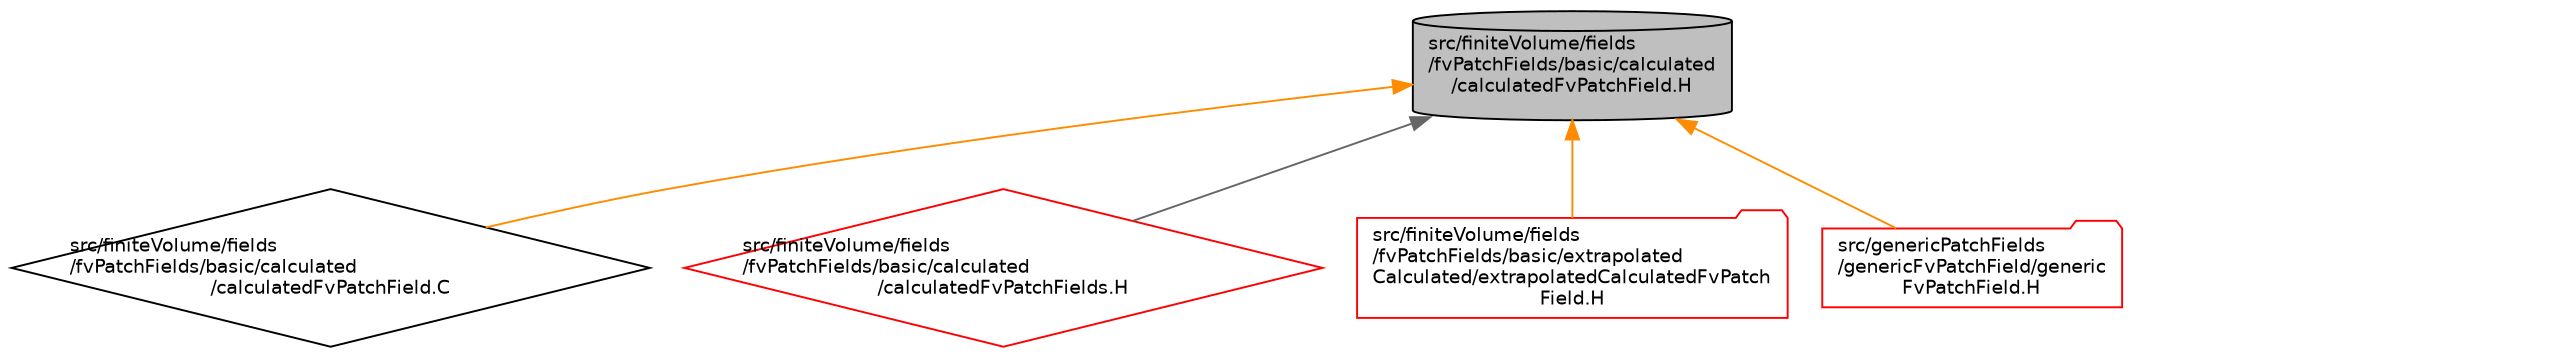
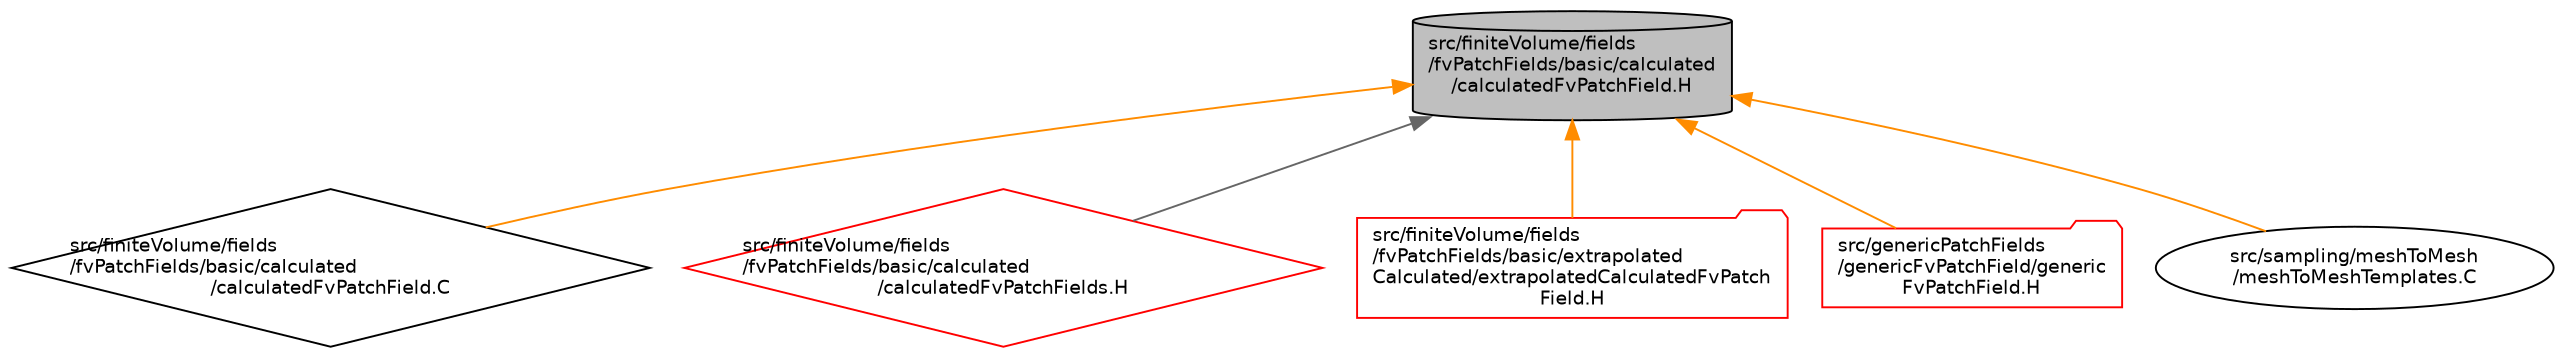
node "src/sampling/meshToMesh /meshToMeshTemplates.C": added
